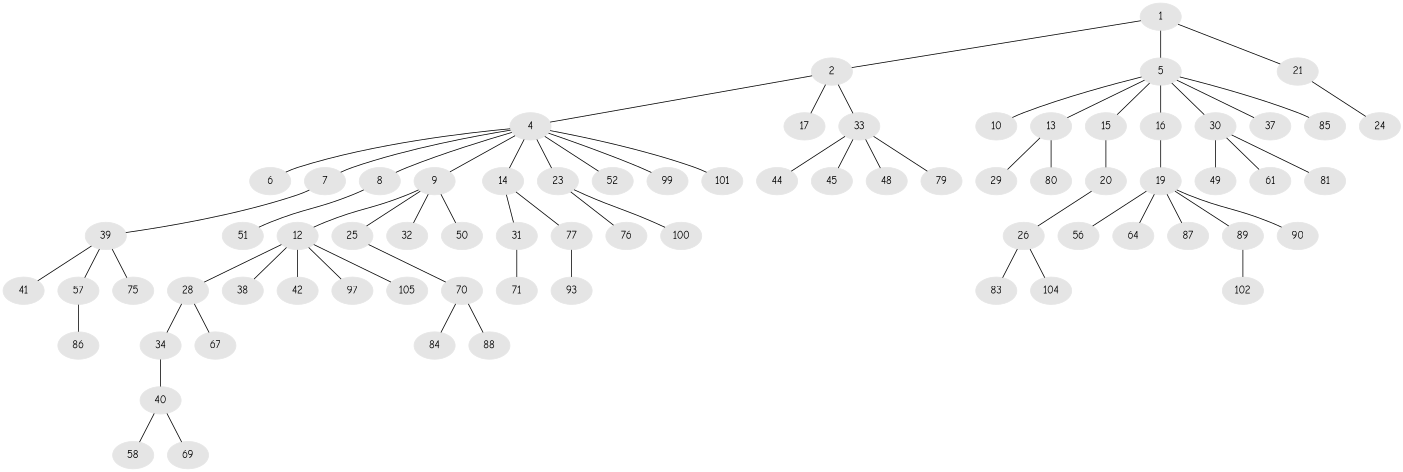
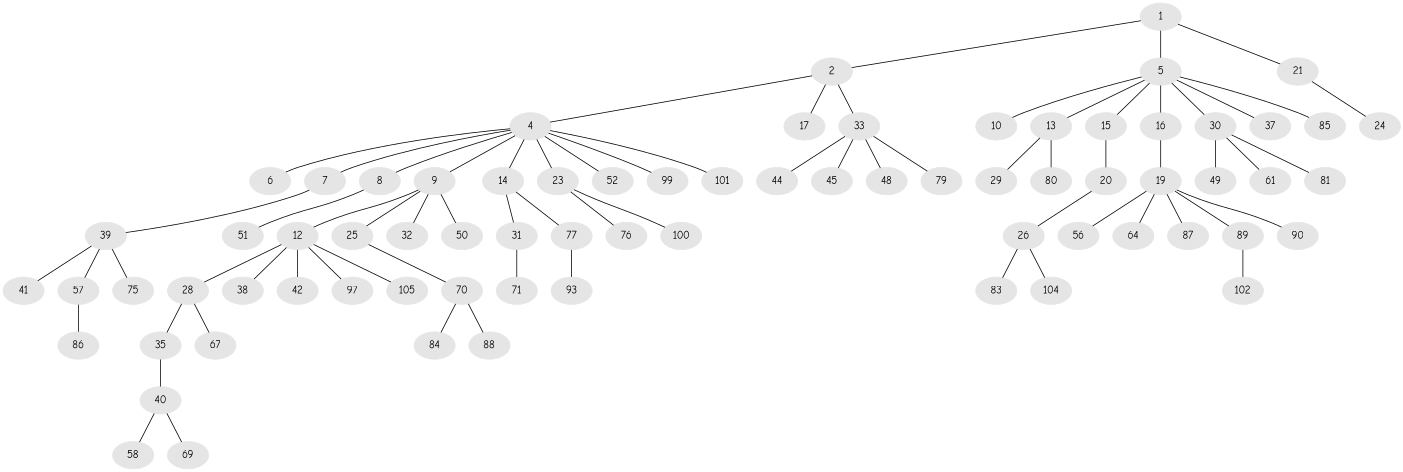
node "34": label "34" -> "35"
